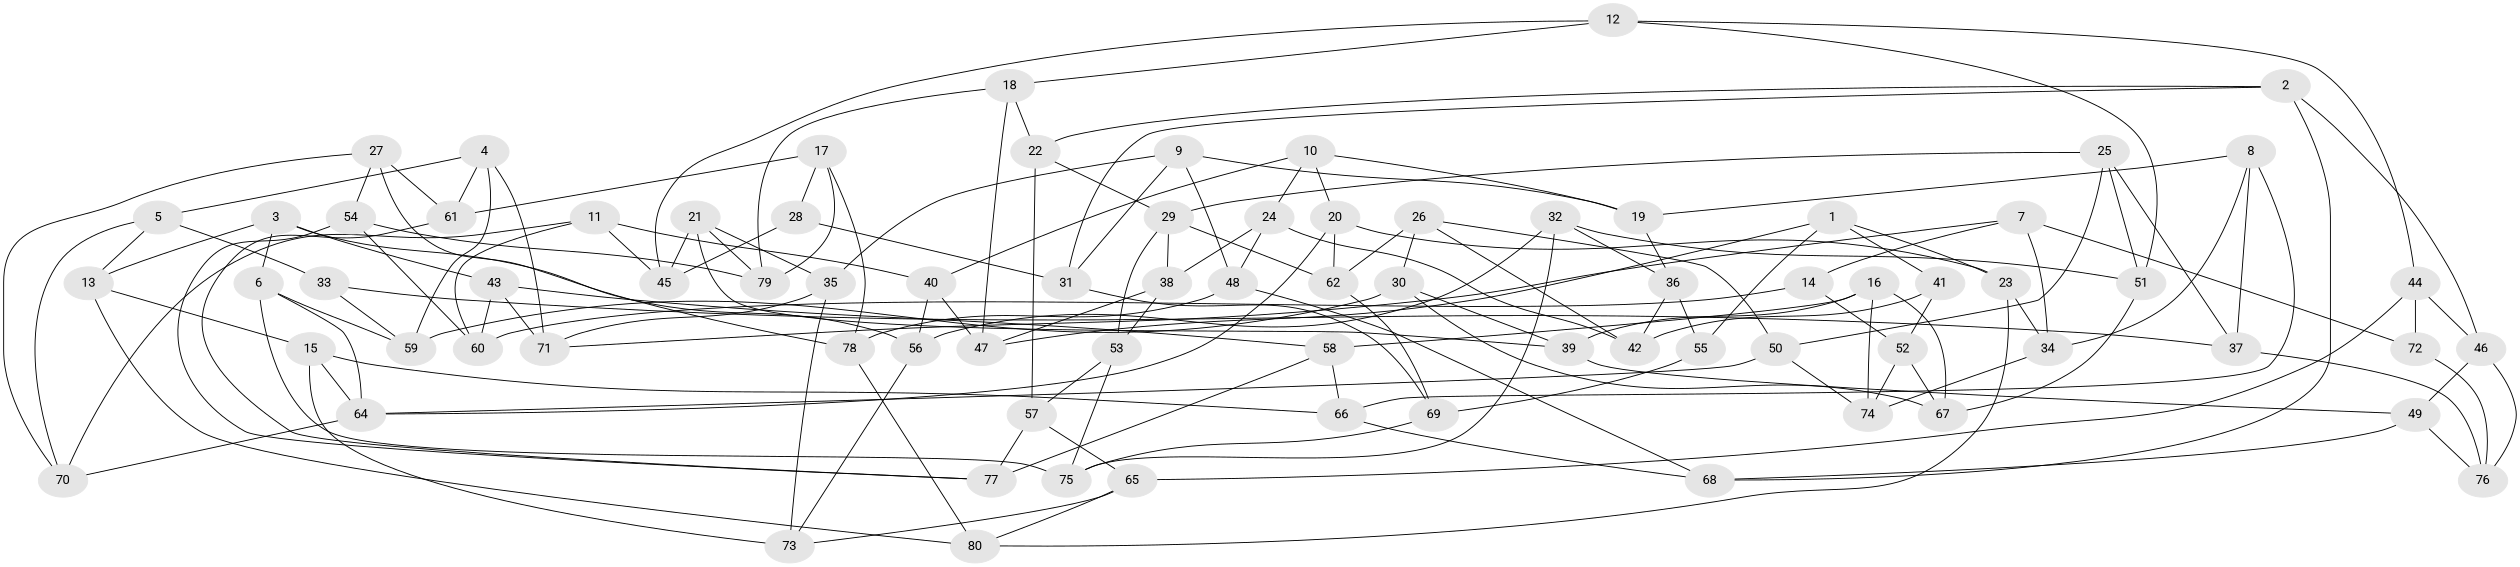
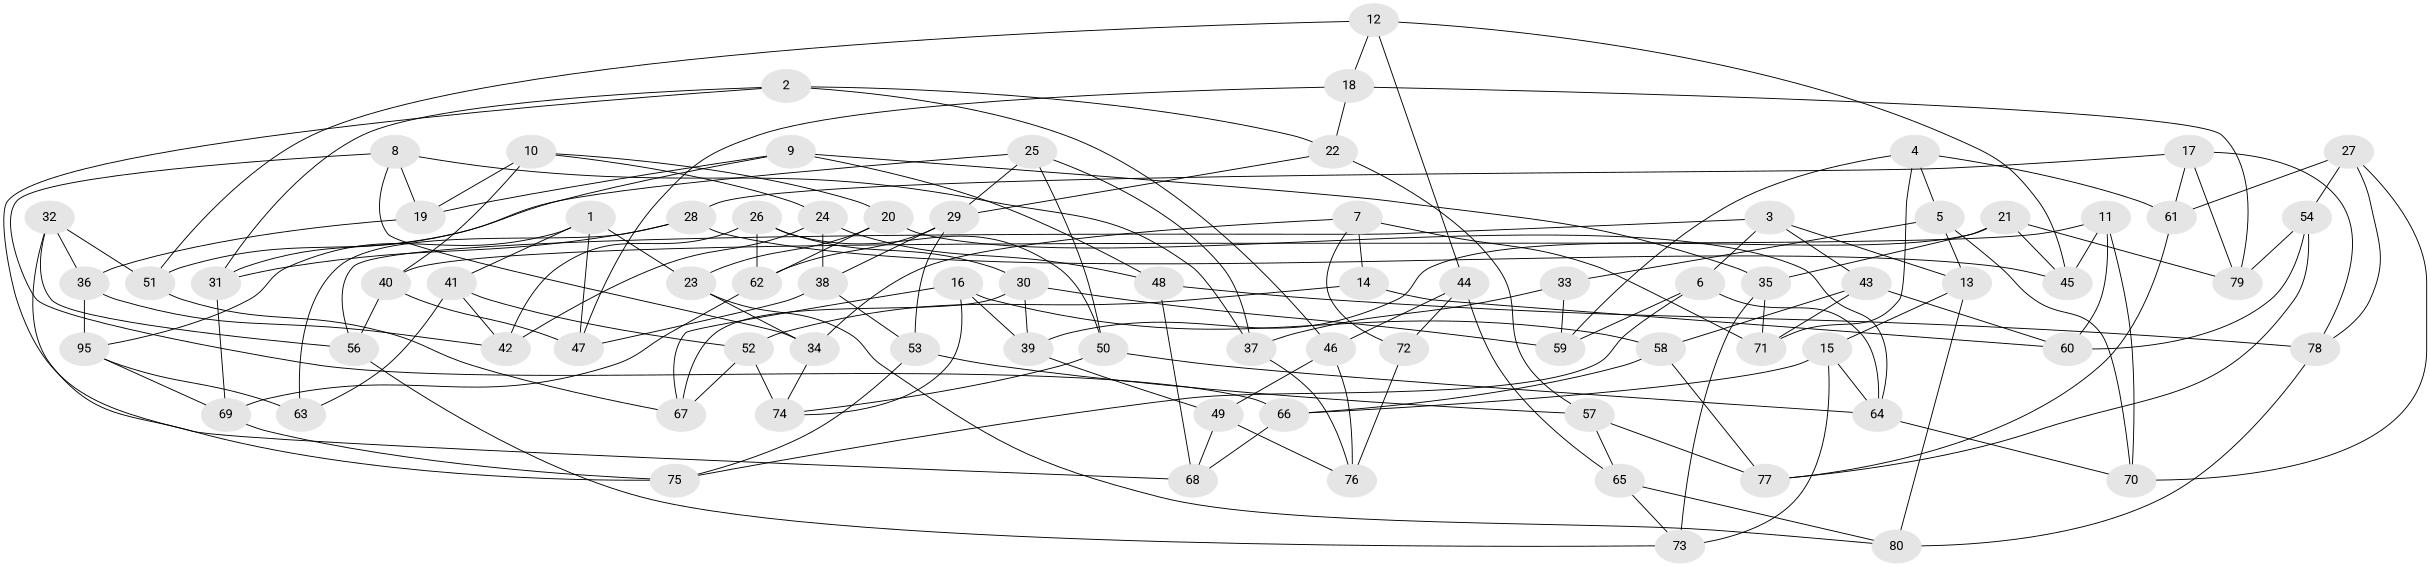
node "55": label "55" -> "95"
node "63": added
